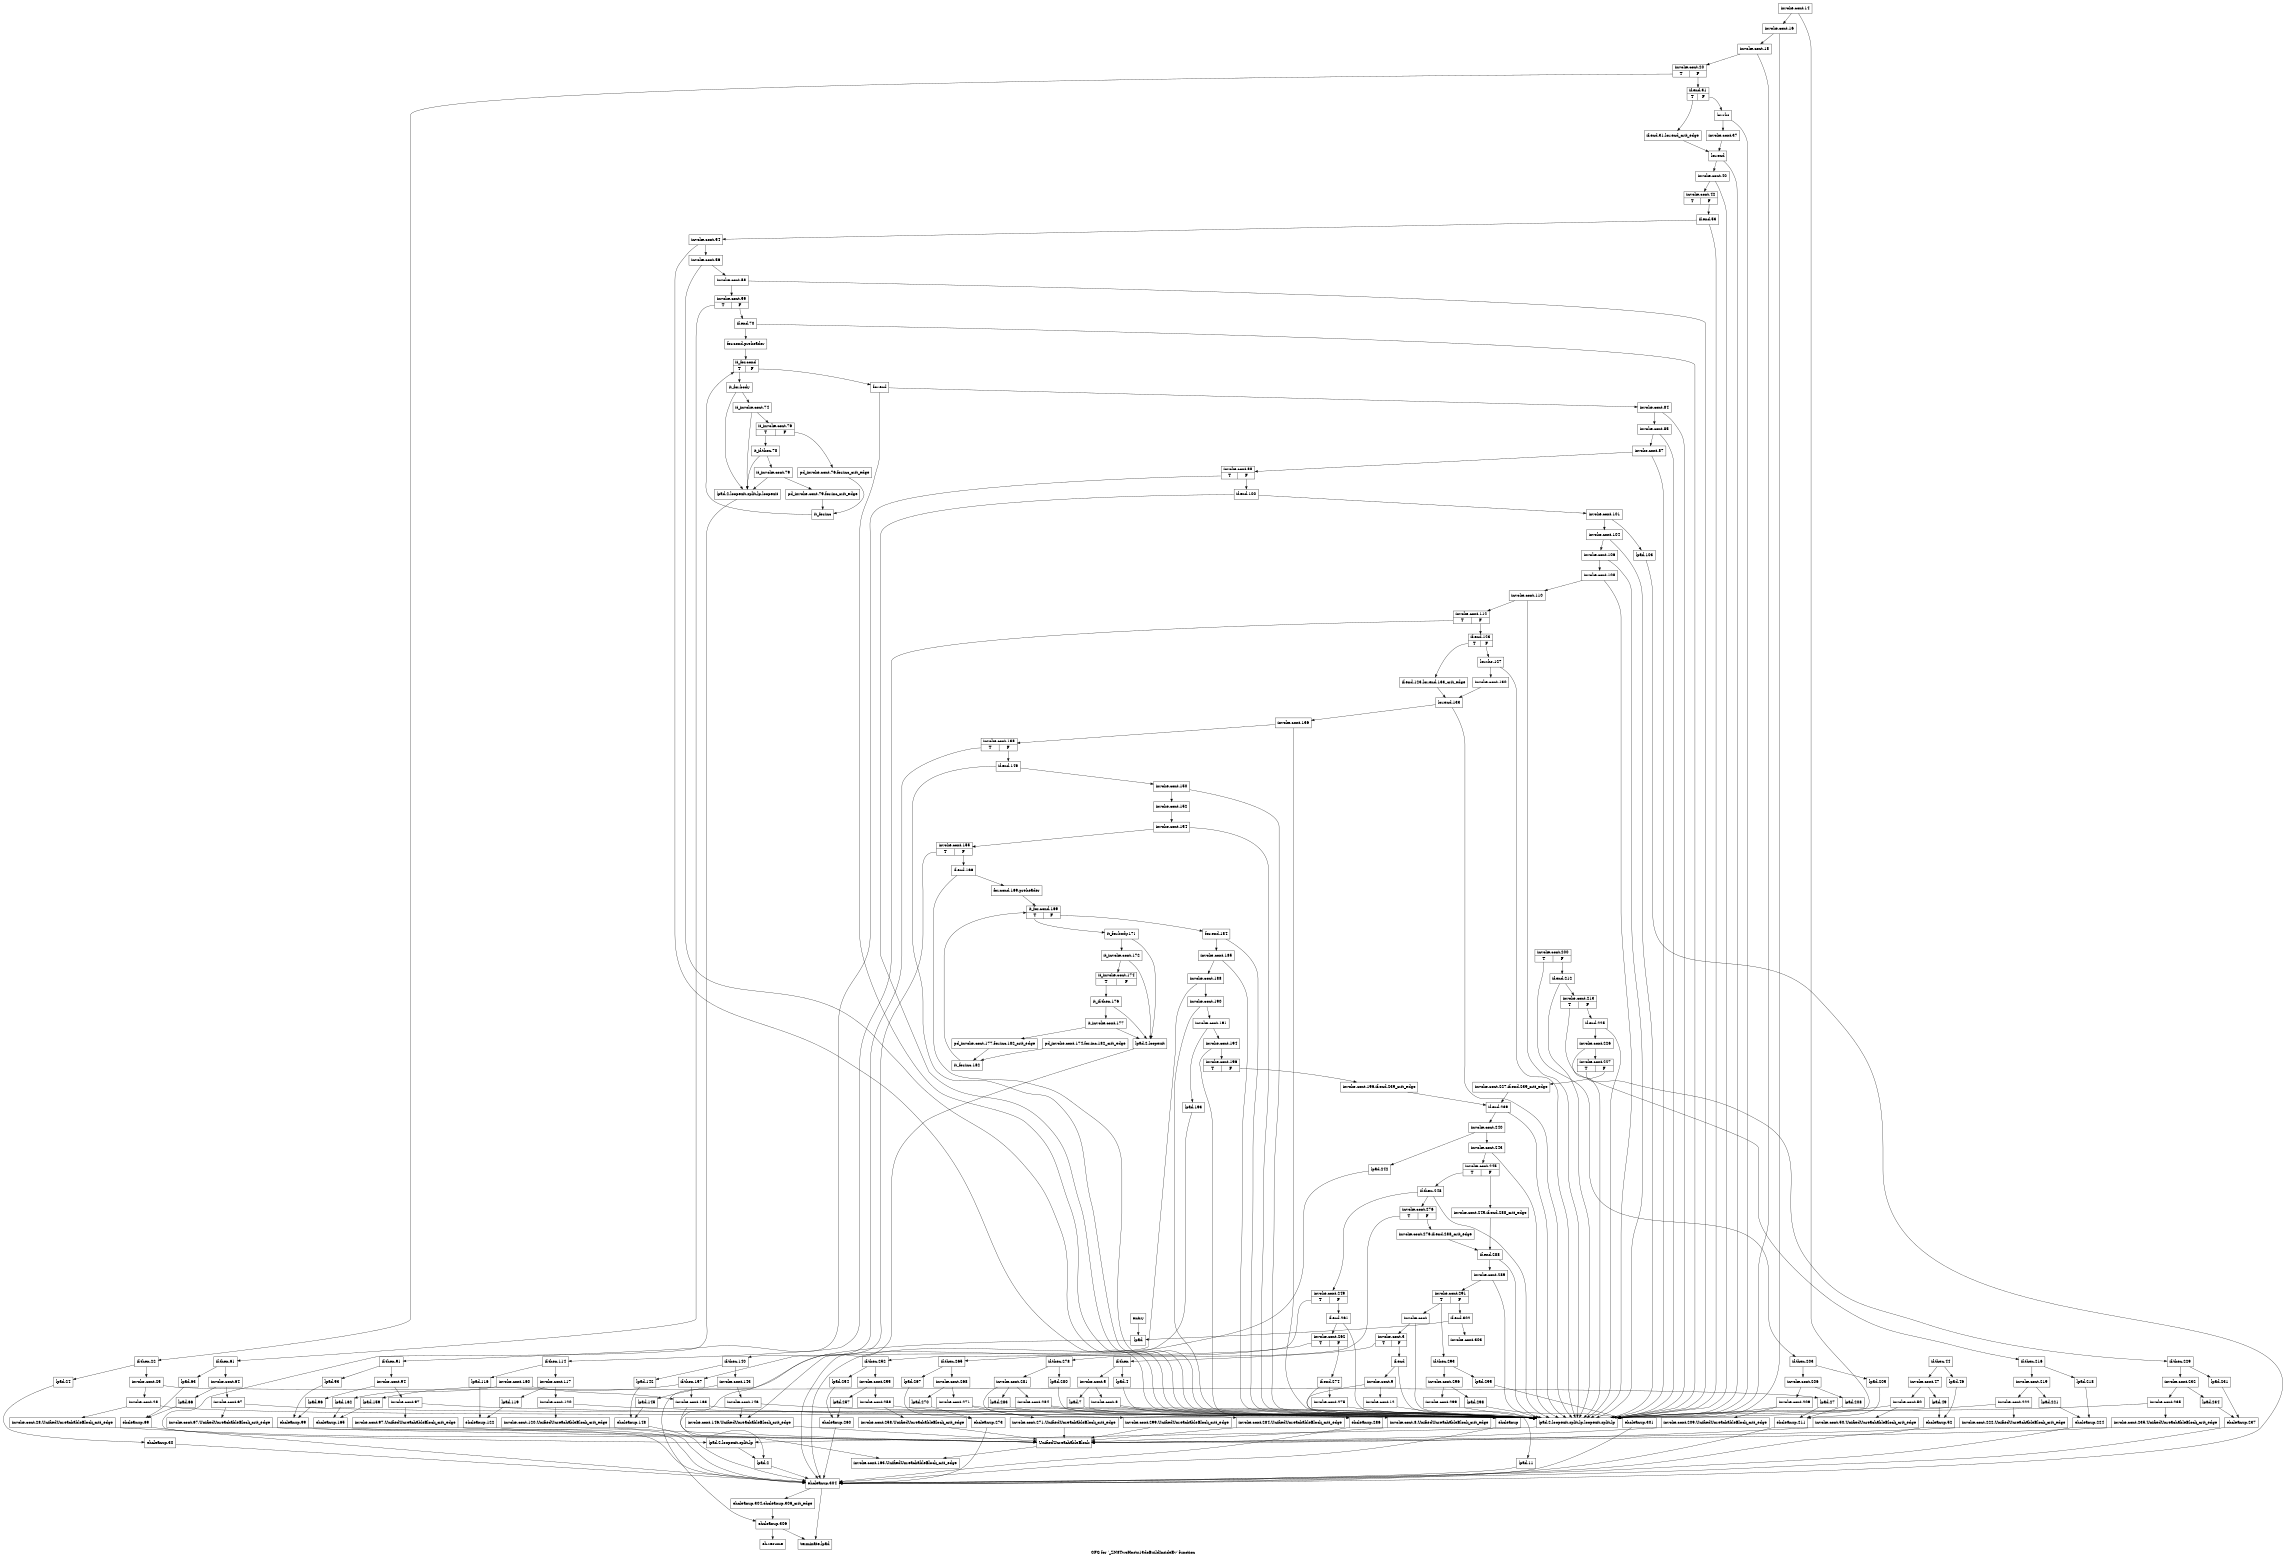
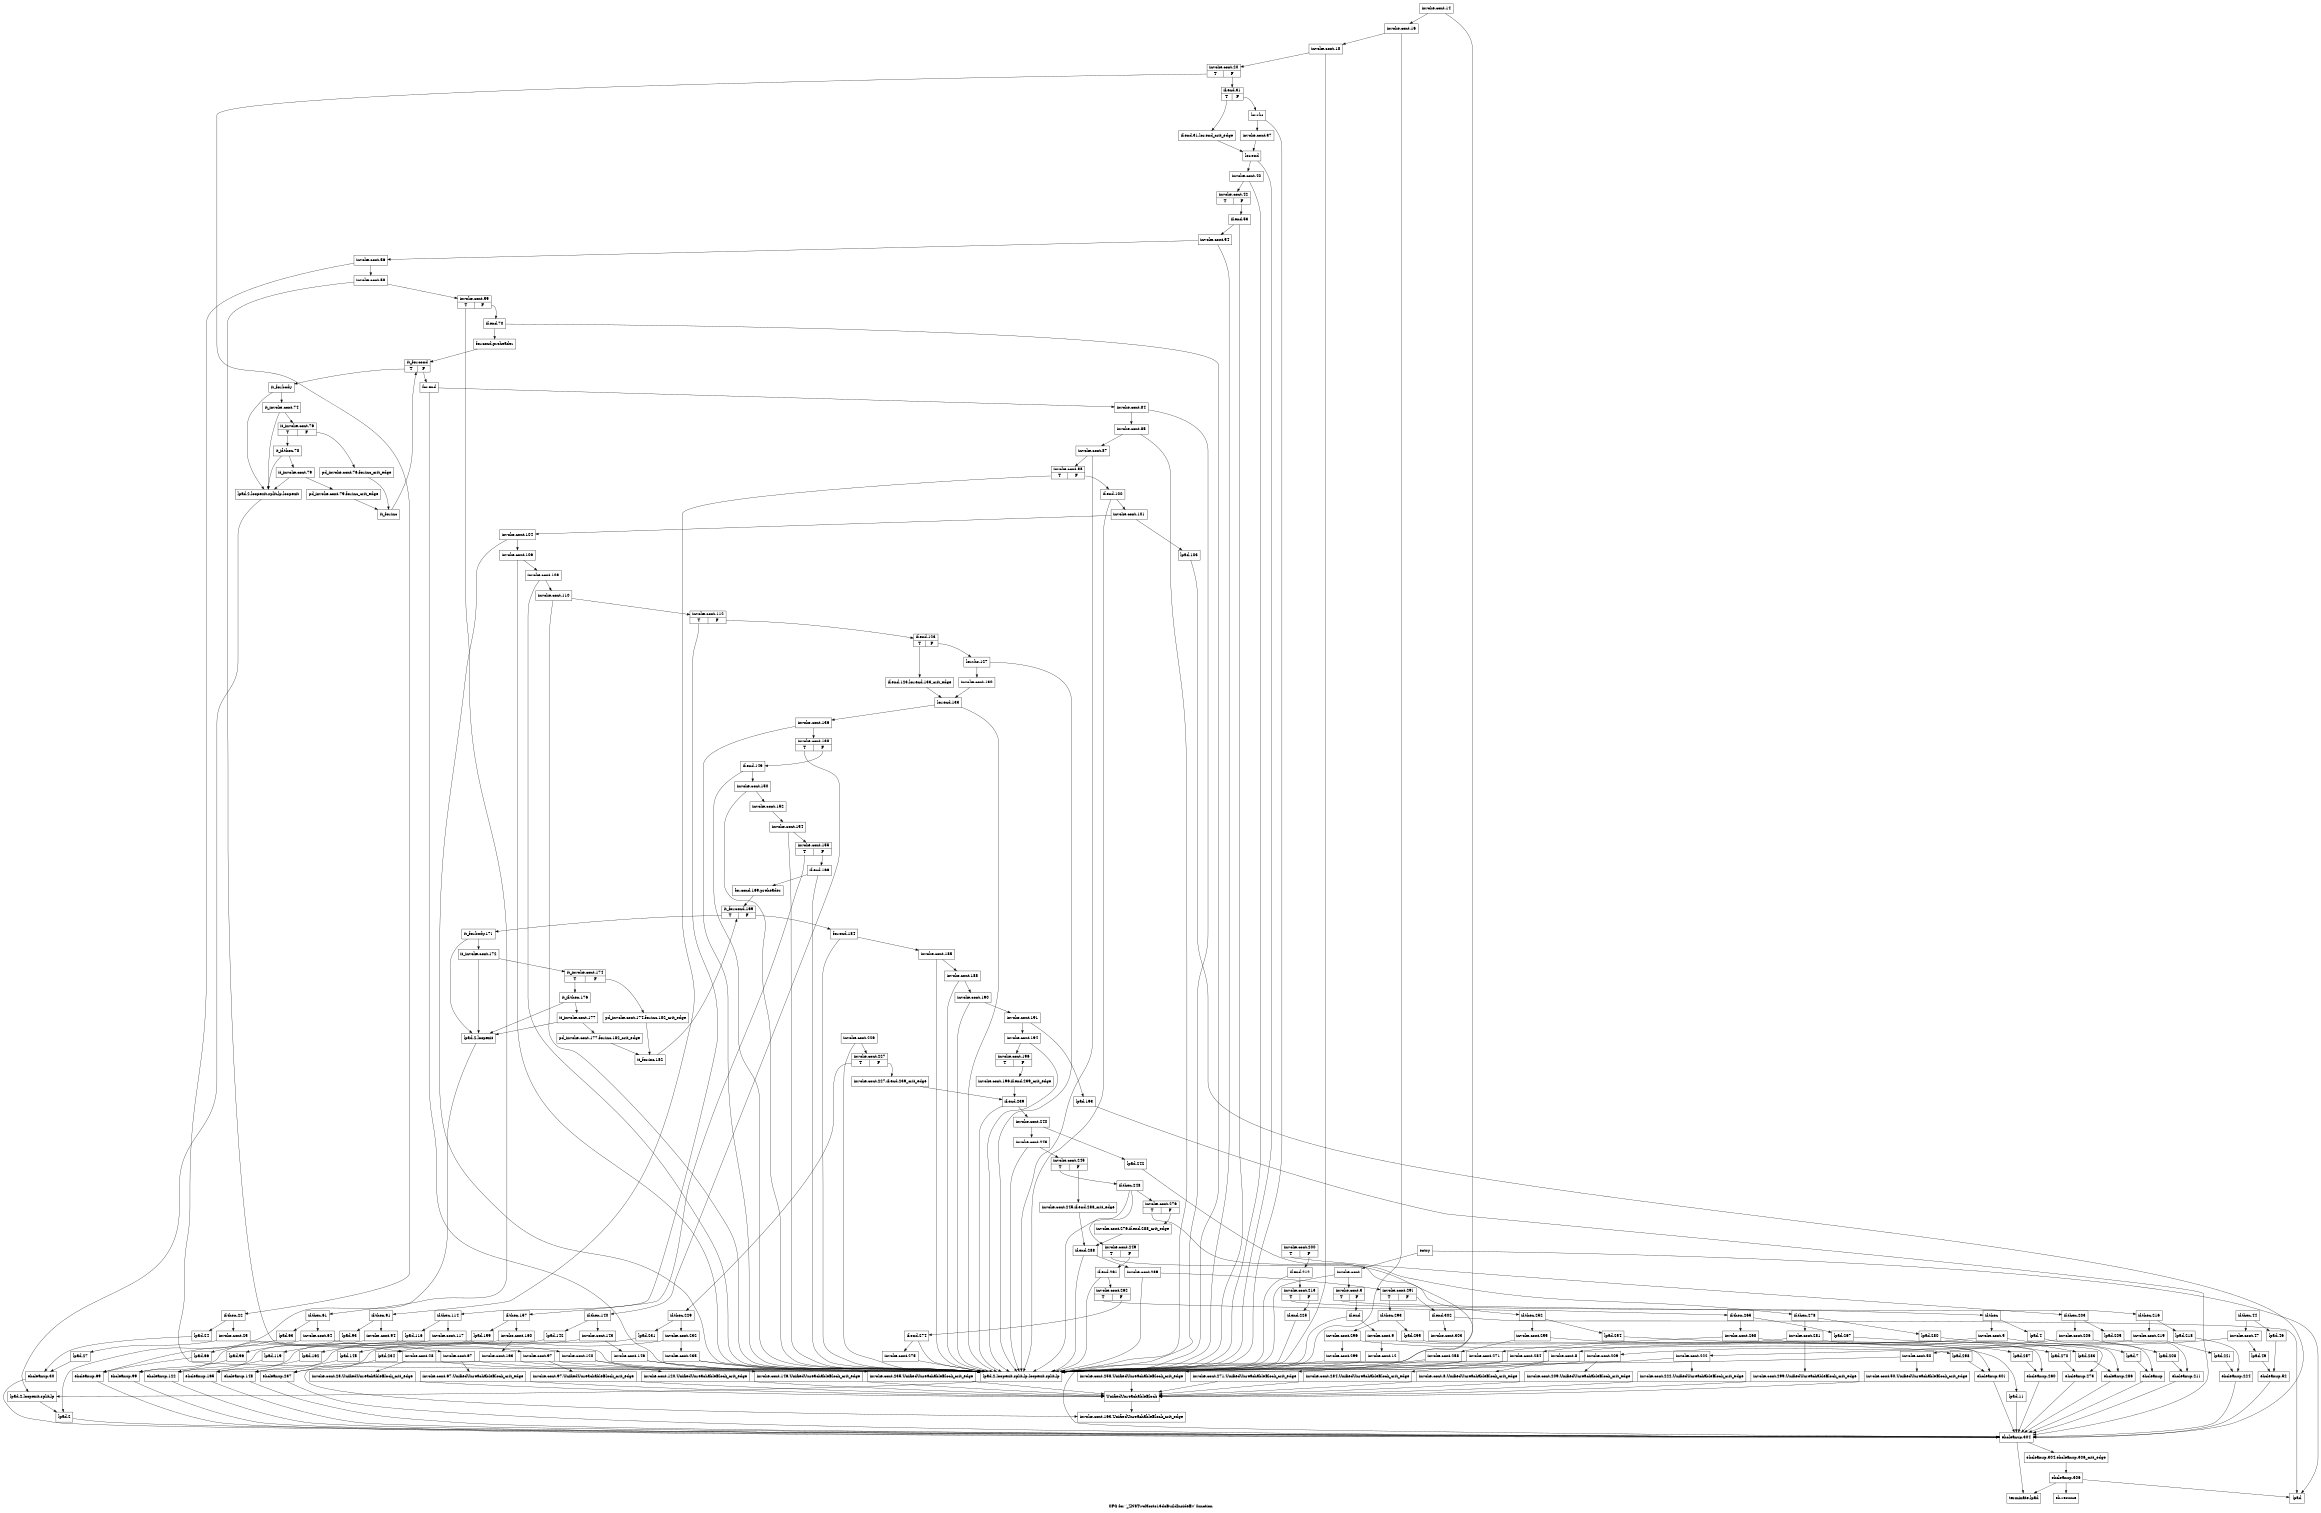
edge "it_invoke.cont.174" -> "pd_invoke.cont.174.for.inc.182_crit_edge": added
edge "if.end.225" -> "invoke.cont.226": removed
edge "invoke.cont.291" -> "invoke.cont": now "entry" -> "invoke.cont"
edge "invoke.cont.188" -> "invoke.cont.146.UnifiedUnreachableBlock_crit_edge": now "invoke.cont.188" -> "lpad.2.loopexit.split-lp.loopexit.split-lp"
edge "lpad" -> "ehcleanup.306": reversed
edge "if.then.157" -> "invoke.cont.163": now "if.then.157" -> "invoke.cont.160"
edge "lpad.27" -> "ehcleanup.211": now "lpad.27" -> "ehcleanup.30"
